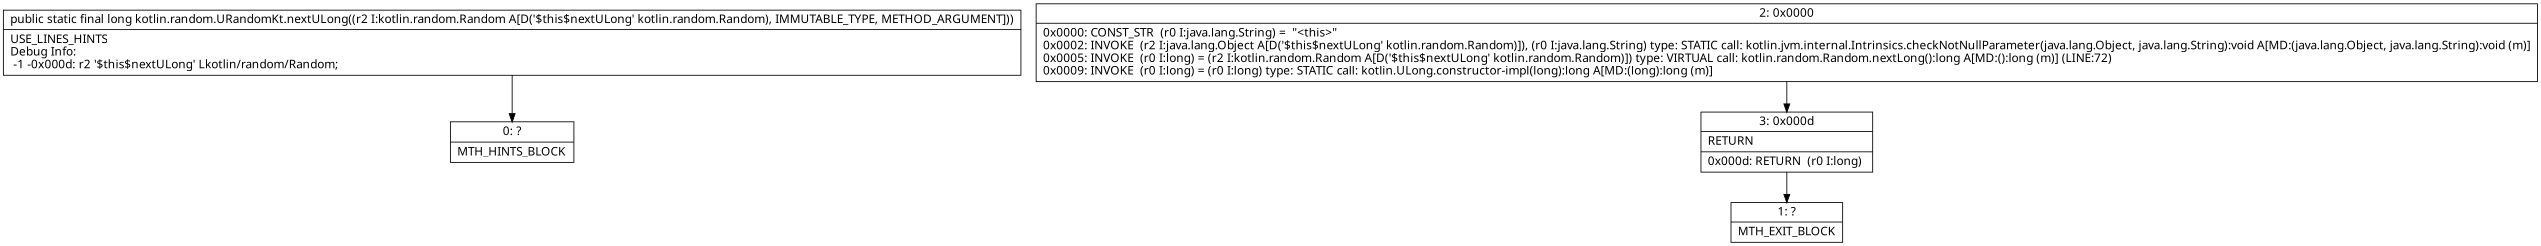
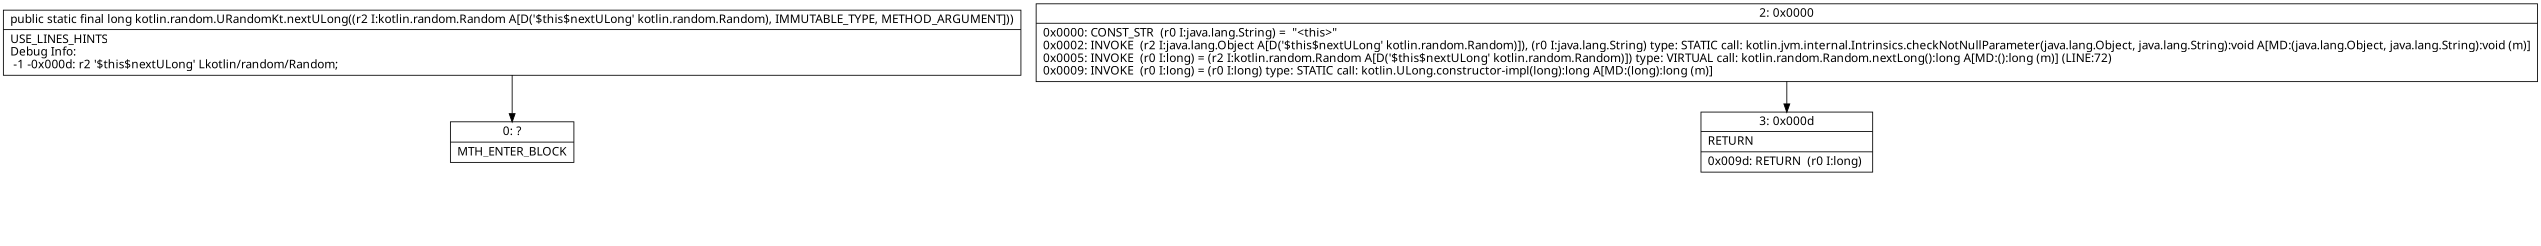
node "0: ?": text "MTH_HINTS_BLOCK" -> "MTH_ENTER_BLOCK"
node "3: 0x000d": text "0x000d: RETURN  (r0 I:long)" -> "0x009d: RETURN  (r0 I:long)"
node "1: ?": removed
